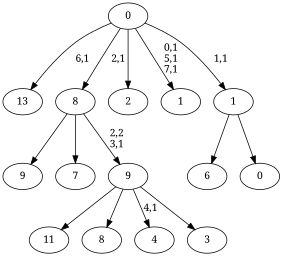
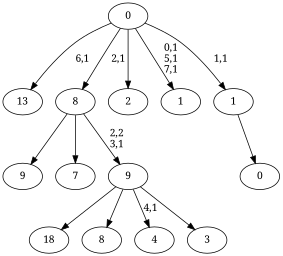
node "6": removed
node "11": label "11" -> "18"
